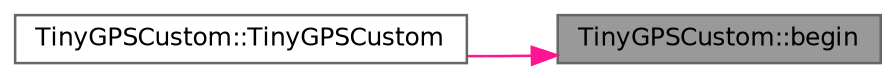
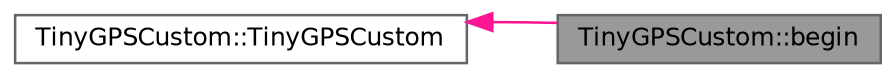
edge "TinyGPSCustom::TinyGPSCustom" -> "TinyGPSCustom::begin": reversed
